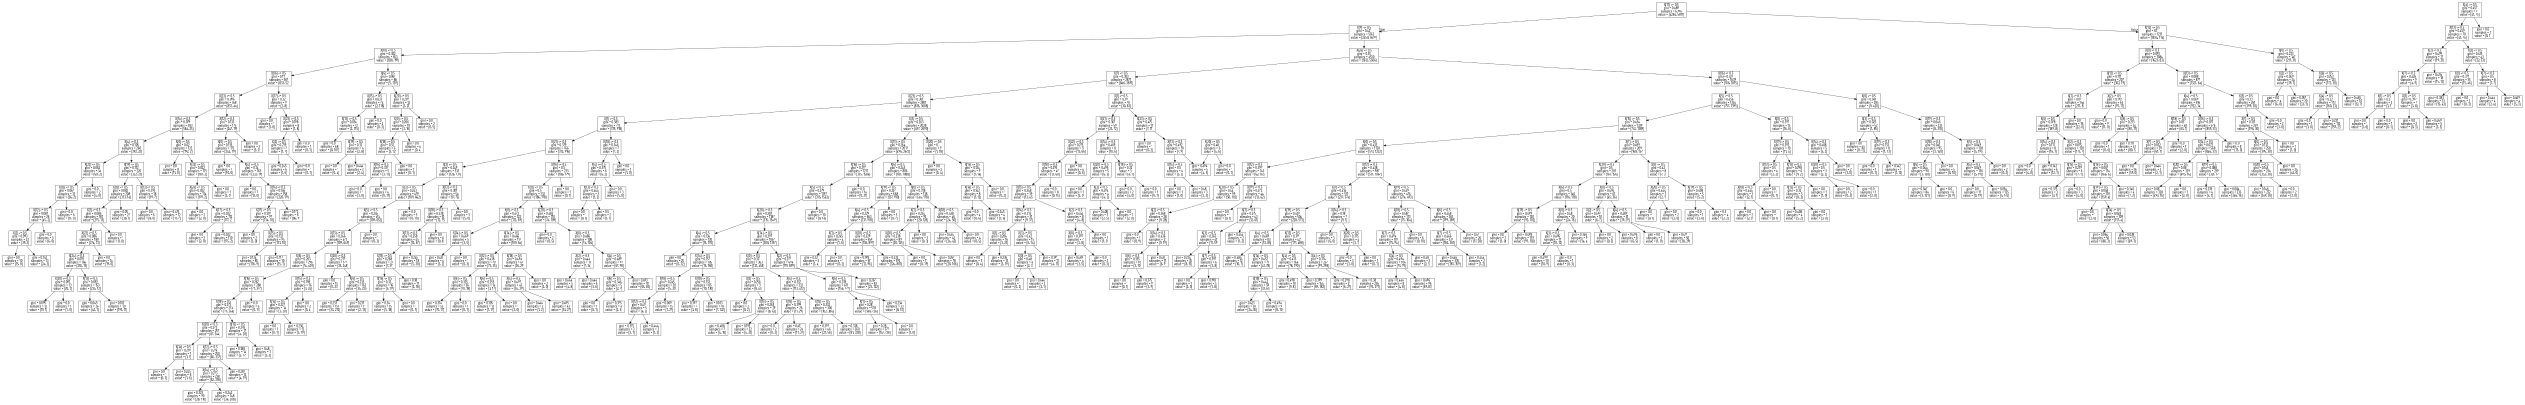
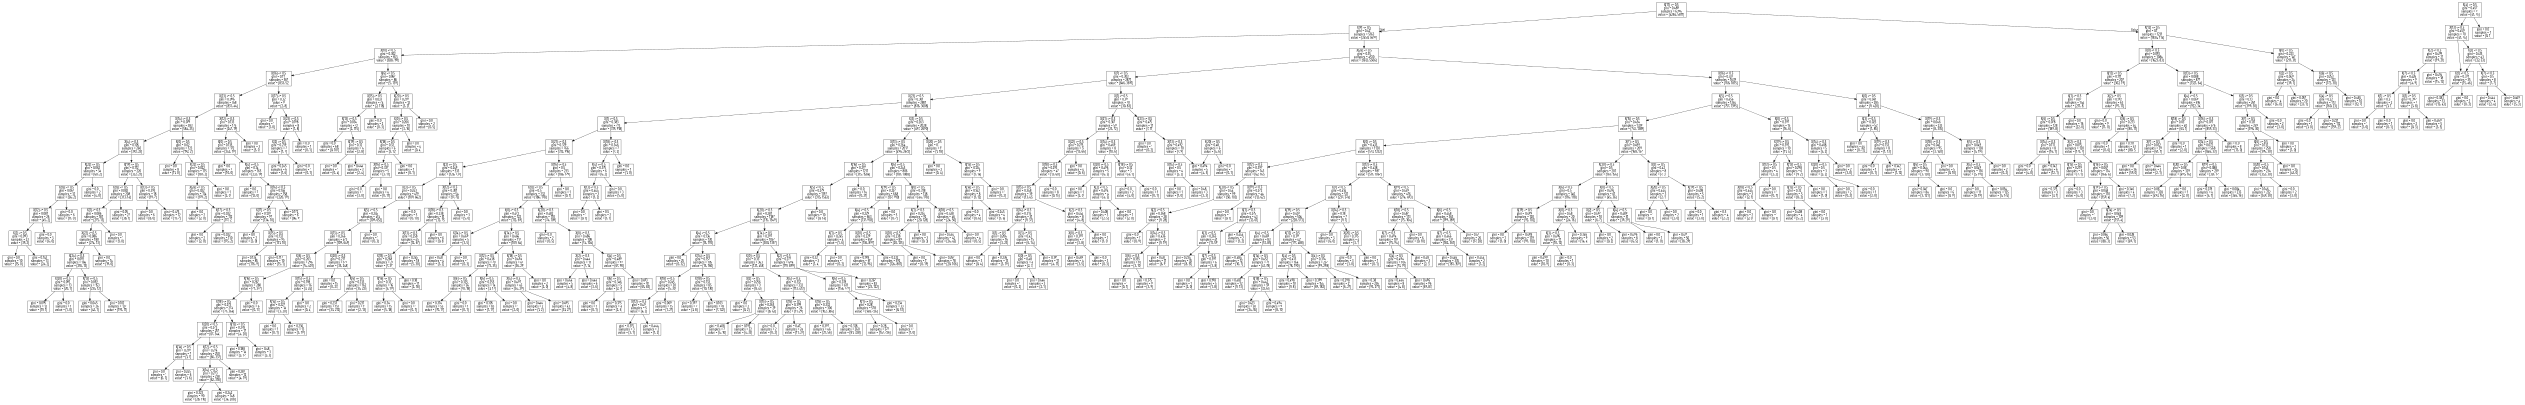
edge "X[13] <= 0.5 gini = 0.459 samples = 70 value = [41, 74]" -> "X[2] <= 0.5 gini = 0.499 samples = 27 value = [19, 21]": now "X[13] <= 0.5 gini = 0.459 samples = 70 value = [41, 74]" -> "X[1] <= 0.5 gini = 0.371 samples = 35 value = [15, 46]"
node "X[17] <= 0.5 gini = 0.32 samples = 9 value = [2, 8]": label "X[17] <= 0.5 gini = 0.32 samples = 9 value = [2, 8]" -> "X[17] <= 0.5 gini = 0.32 value = 9 value = [2, 8]"
edge "gini = 0.047 samples = 84 value = [3, 121]" -> "X[6] <= 0.5 gini = 0.044 samples = 90 value = [3, 130]": reversed
edge "X[14] <= 0.5 gini = 0.466 samples = 117 value = [109, 64]" -> "X[18] <= 0.5 gini = 0.494 samples = 47 value = [36, 29]": added
node "gini = 0.483 samples = 12 value = [9, 13]": added
node "gini = 0.105 samples = 13 value = [1, 17]": label "gini = 0.105 samples = 13 value = [1, 17]" -> "gini = 0.105 samples = 83 value = [1, 17]"
